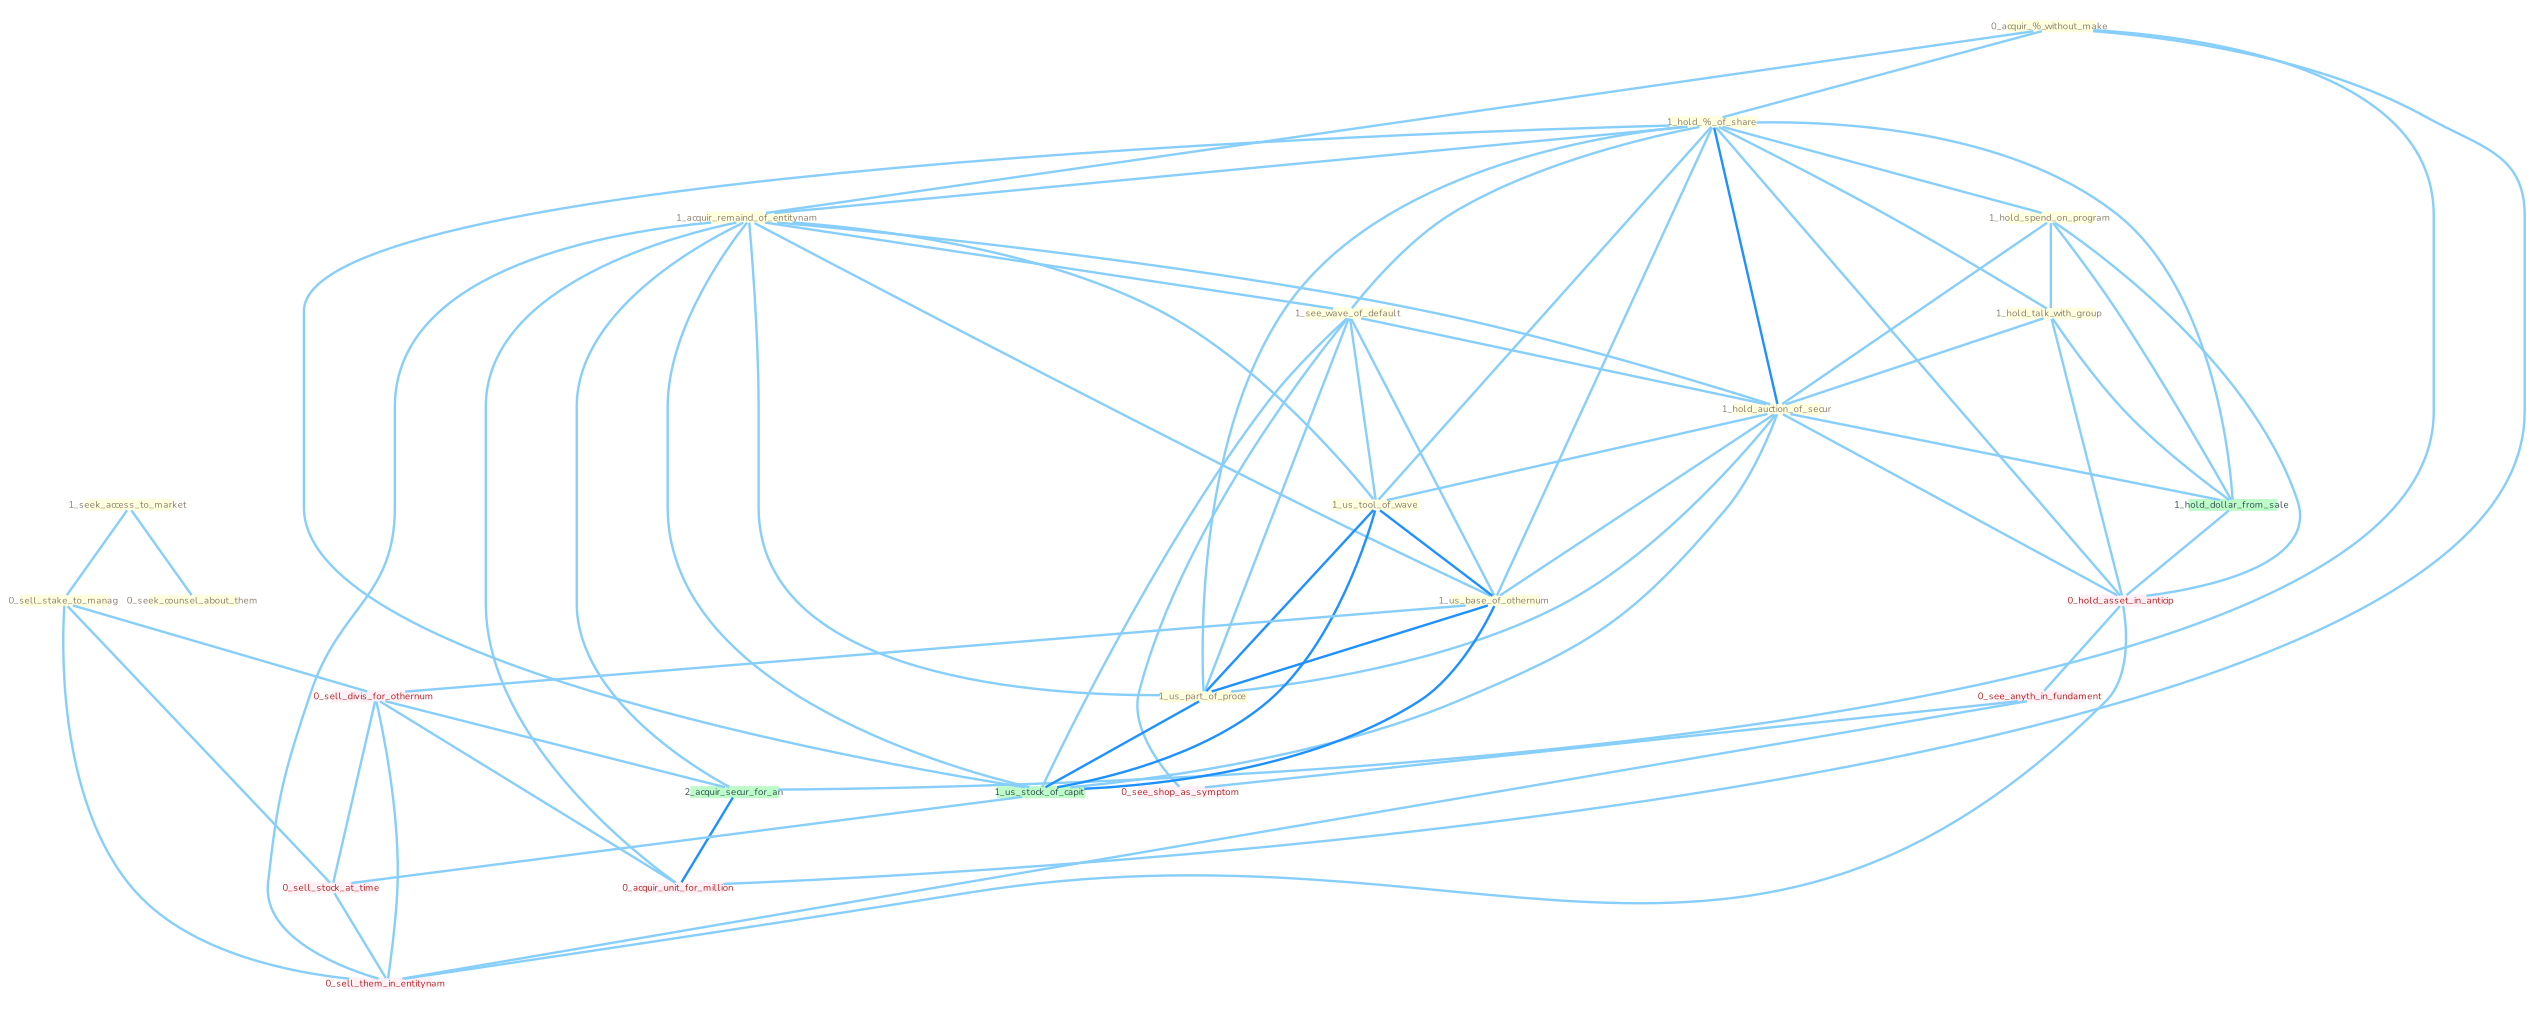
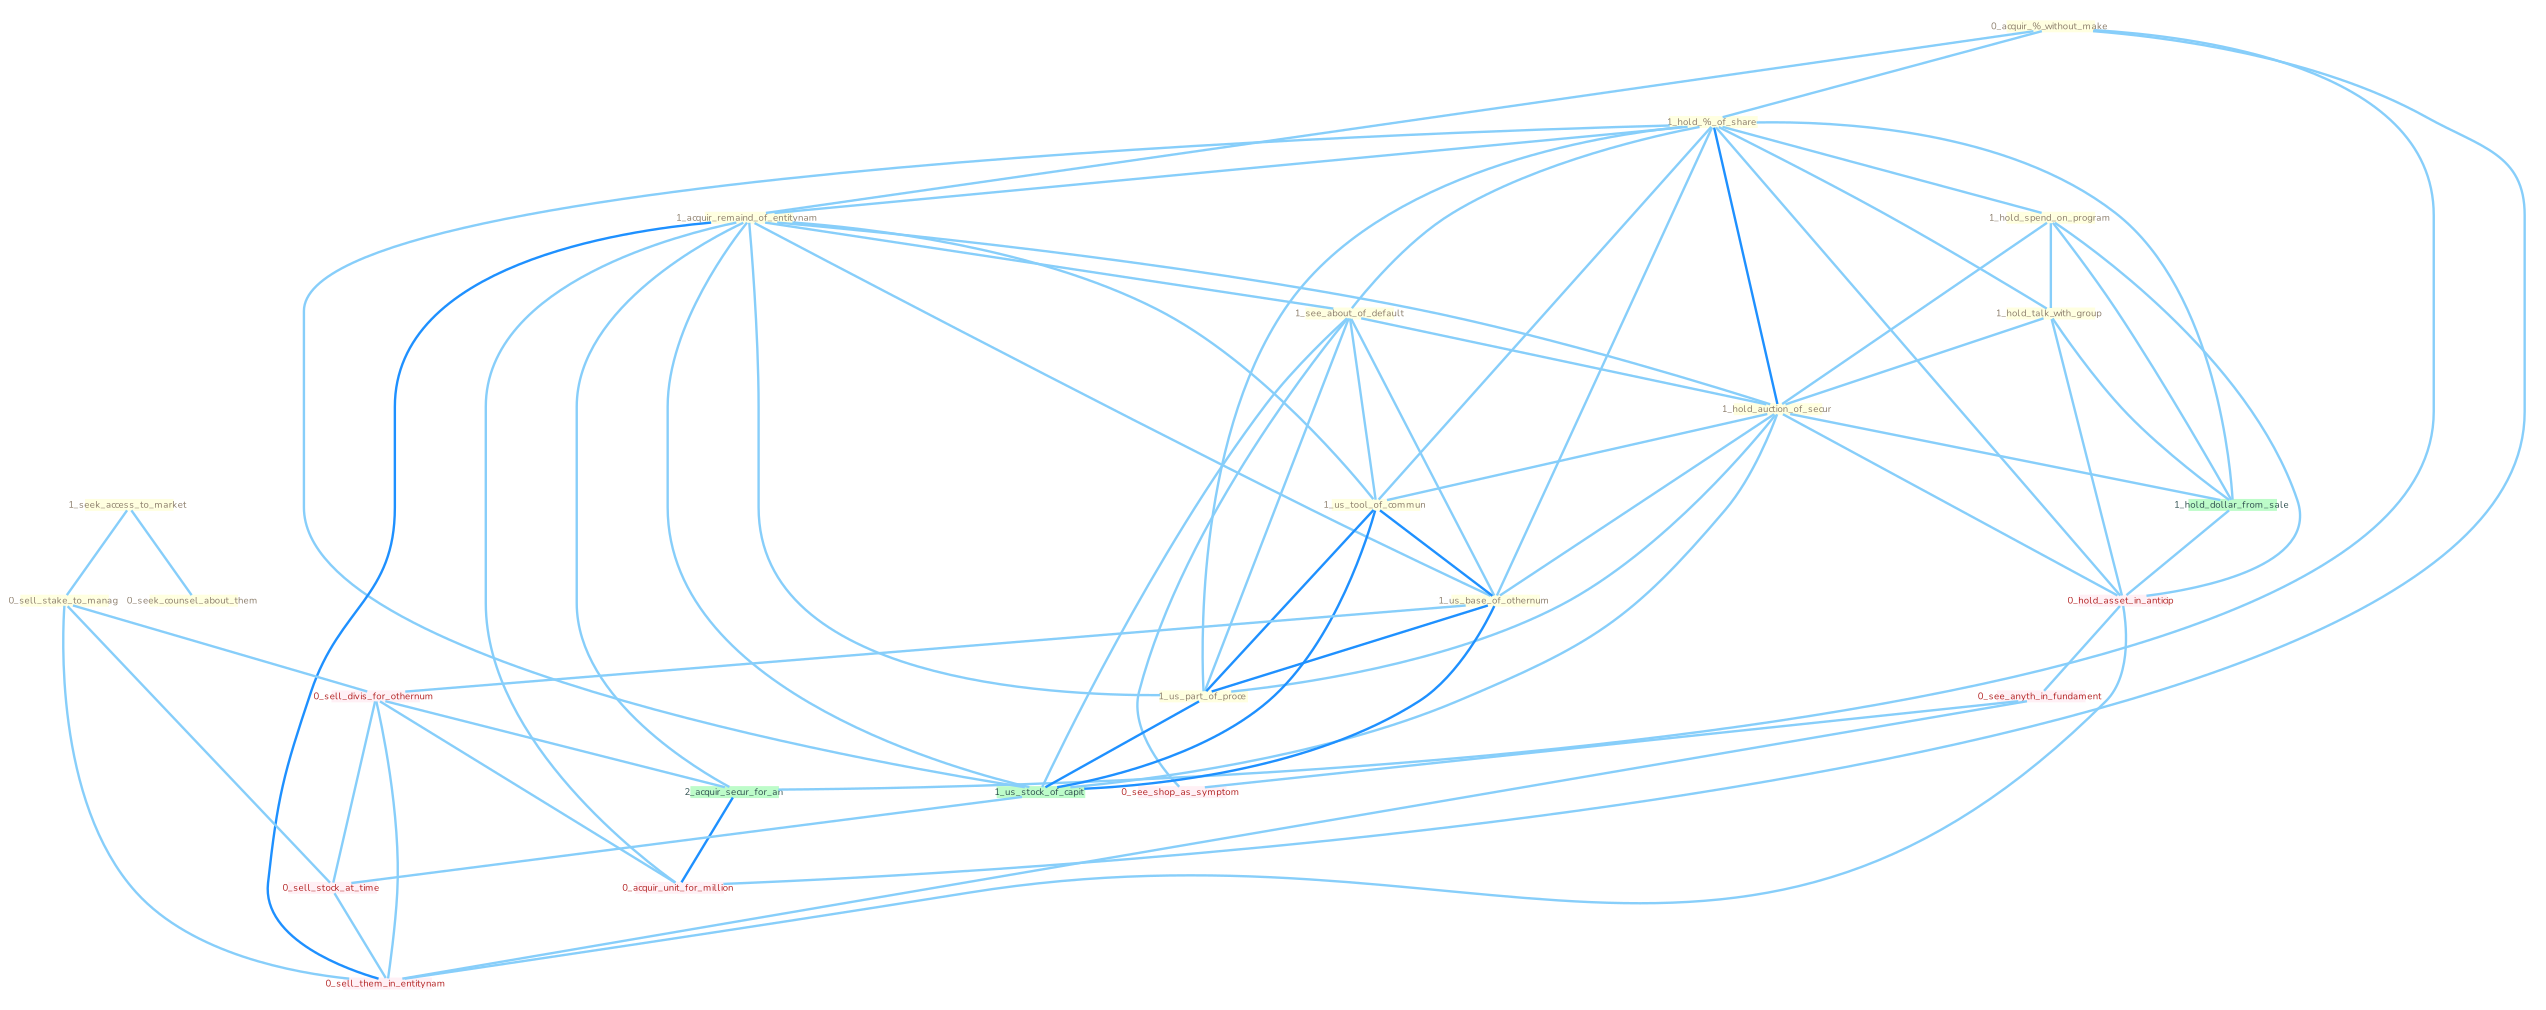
node "1_see_wave_of_default": label "1_see_wave_of_default" -> "1_see_about_of_default"
node "1_us_tool_of_wave": label "1_us_tool_of_wave" -> "1_us_tool_of_commun"
edge "1_acquir_remaind_of_entitynam" -- "0_sell_them_in_entitynam": color #87cefa -> #1e90ff
